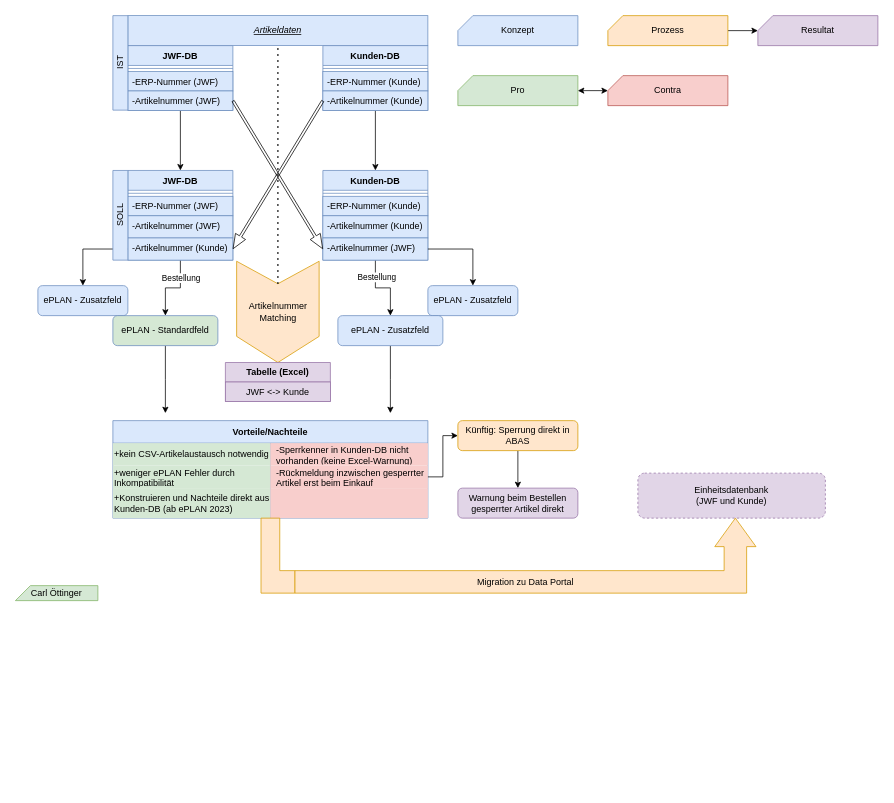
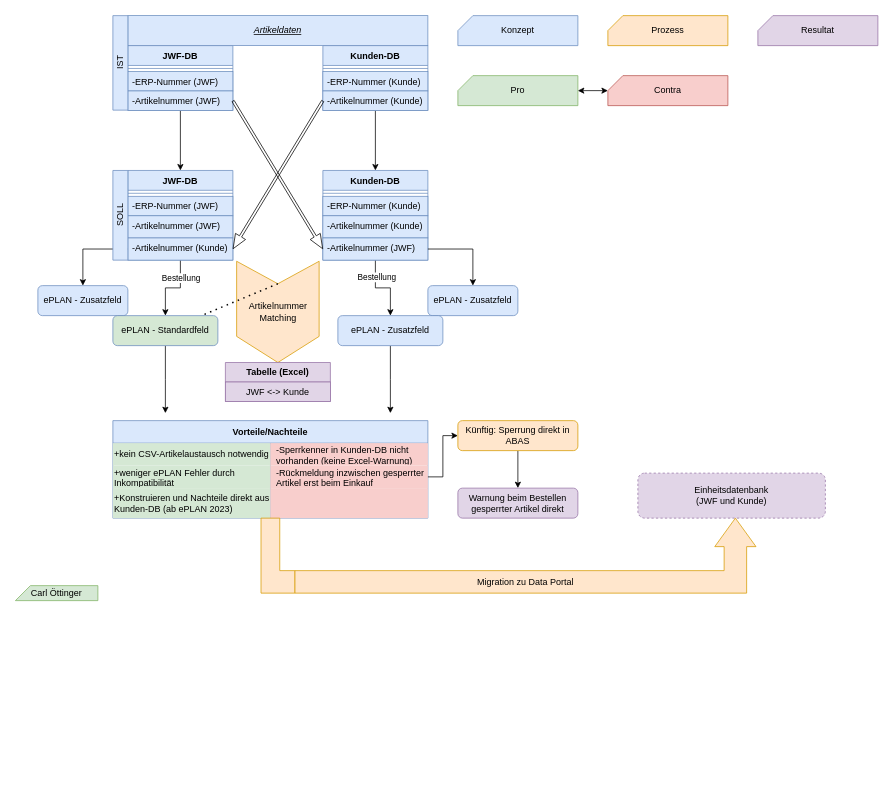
edge "Prozess" -> "Resultat": removed
edge "Artikeldaten" -- "Artikelnummer Matching": now "ePLAN - Standardfeld" -- "Artikelnummer Matching"
